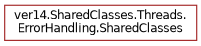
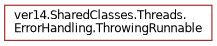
node "ver14.SharedClasses.Threads. ErrorHandling.SharedClasses": label "ver14.SharedClasses.Threads. ErrorHandling.SharedClasses" -> "ver14.SharedClasses.Threads. ErrorHandling.ThrowingRunnable"
